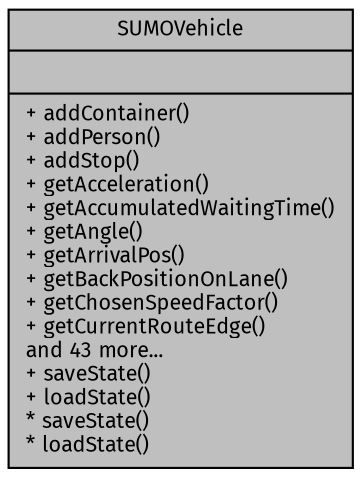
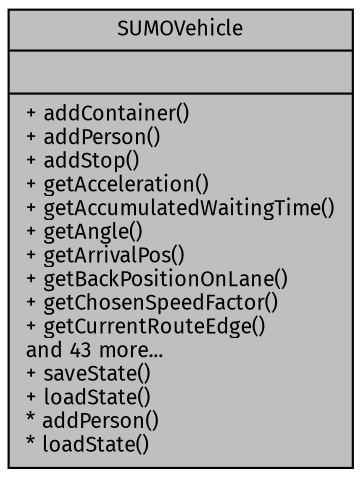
node "SUMOVehicle": text "* saveState()" -> "* addPerson()"
